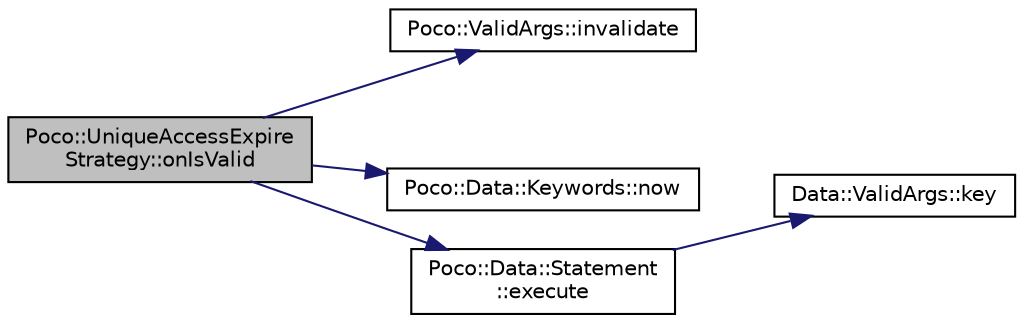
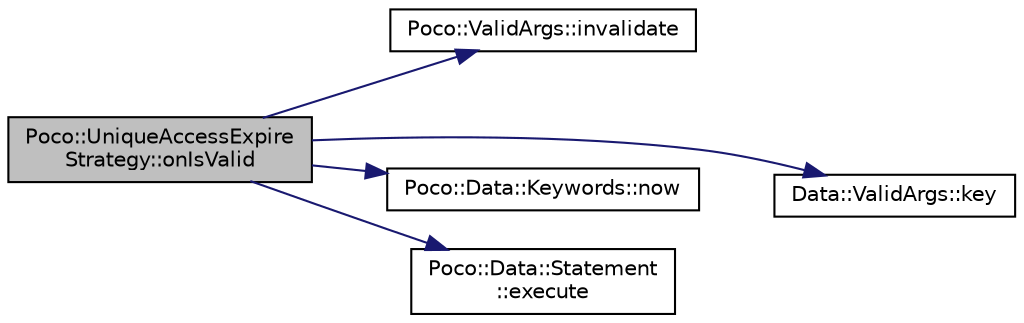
edge "Poco::Data::Statement ::execute" -> "Data::ValidArgs::key": now "Poco::UniqueAccessExpire Strategy::onIsValid" -> "Data::ValidArgs::key"
